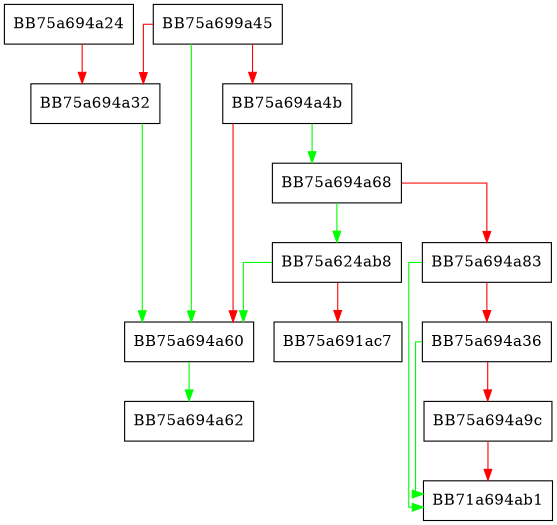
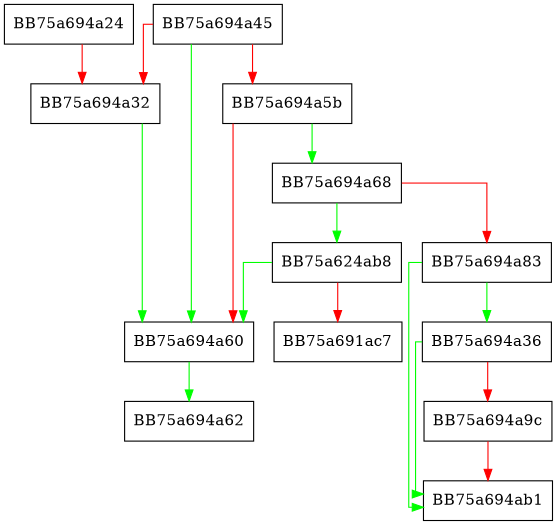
node "BB75a699a45": label "BB75a699a45" -> "BB75a694a45"
node "BB75a694a4b": label "BB75a694a4b" -> "BB75a694a5b"
edge "BB75a694a83" -> "BB75a694a36": color red -> green
node "BB71a694ab1": label "BB71a694ab1" -> "BB75a694ab1"
